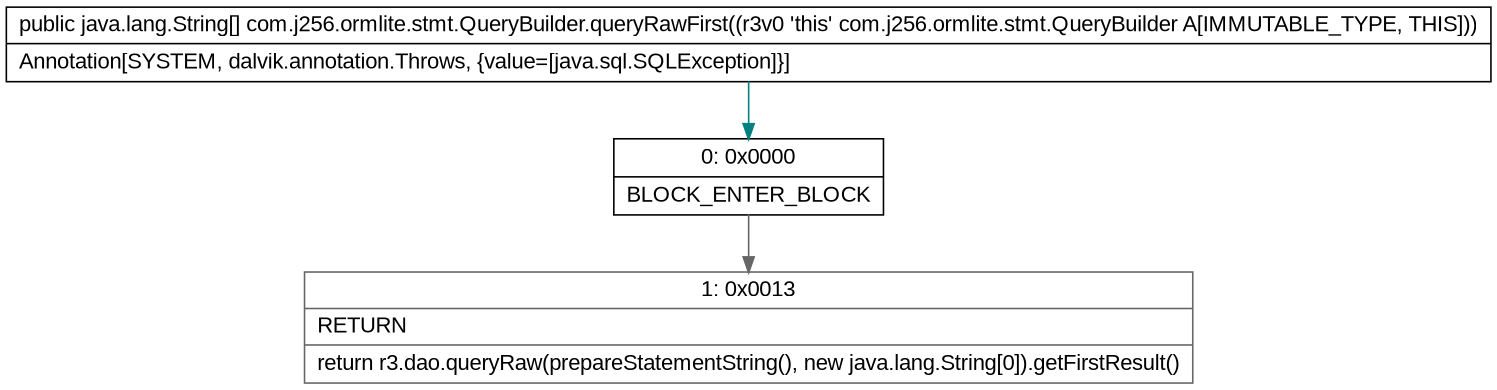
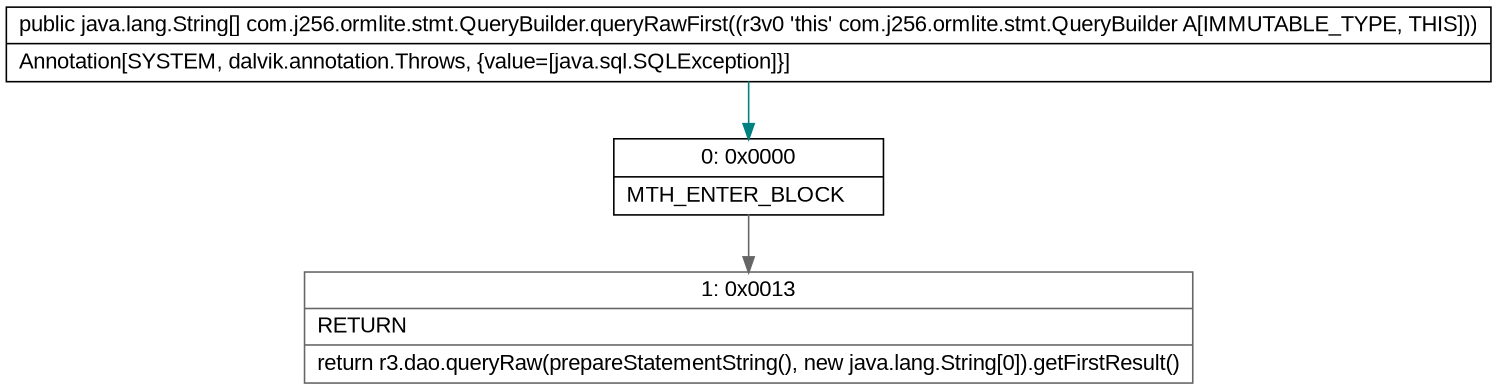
node "0: 0x0000": text "BLOCK_ENTER_BLOCK" -> "MTH_ENTER_BLOCK"
